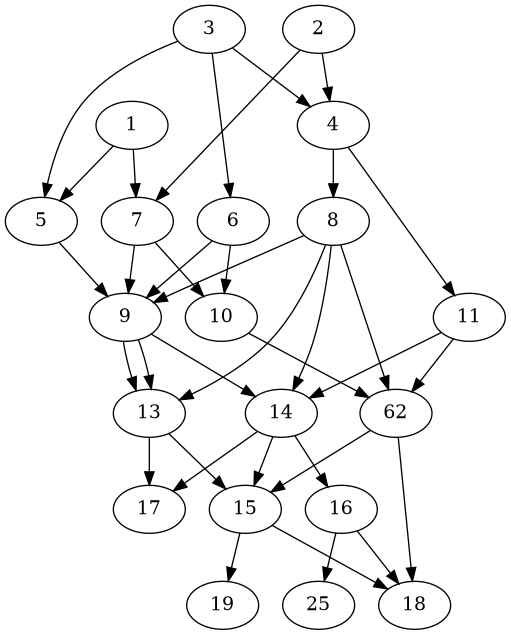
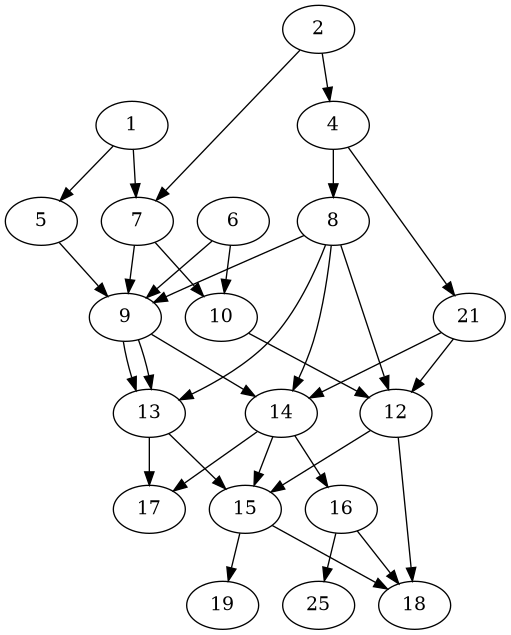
node "3": removed
node "11": label "11" -> "21"
node "62": label "62" -> "12"
